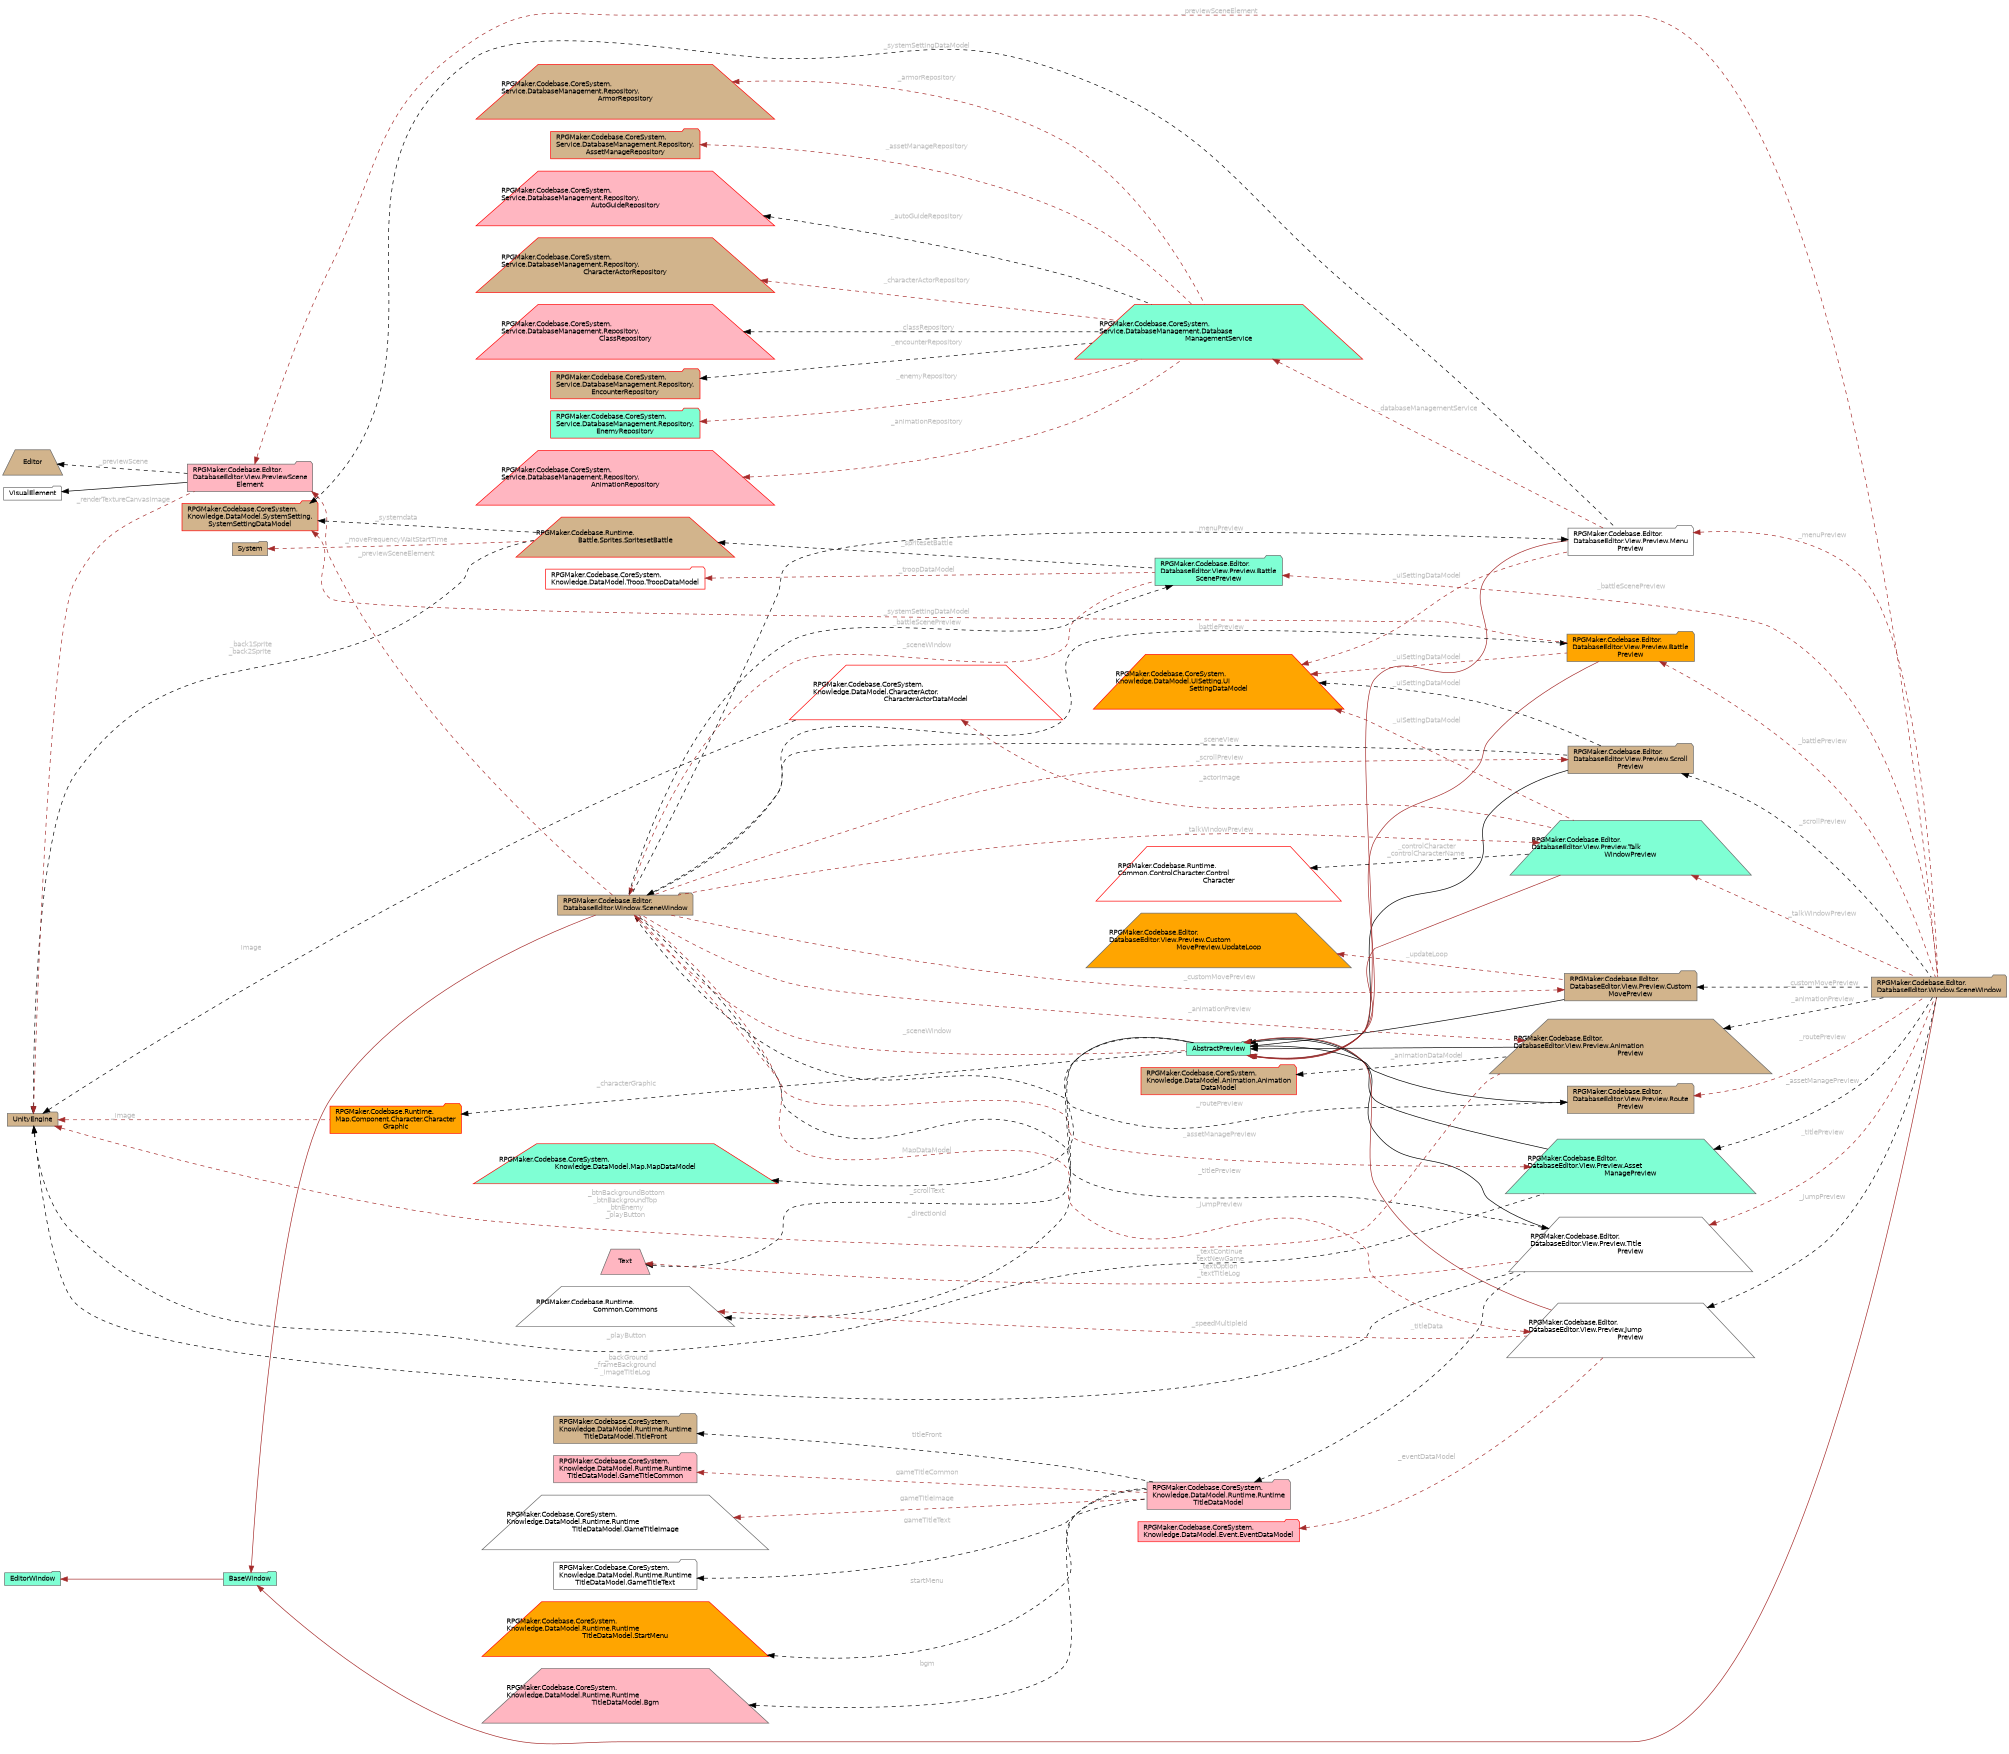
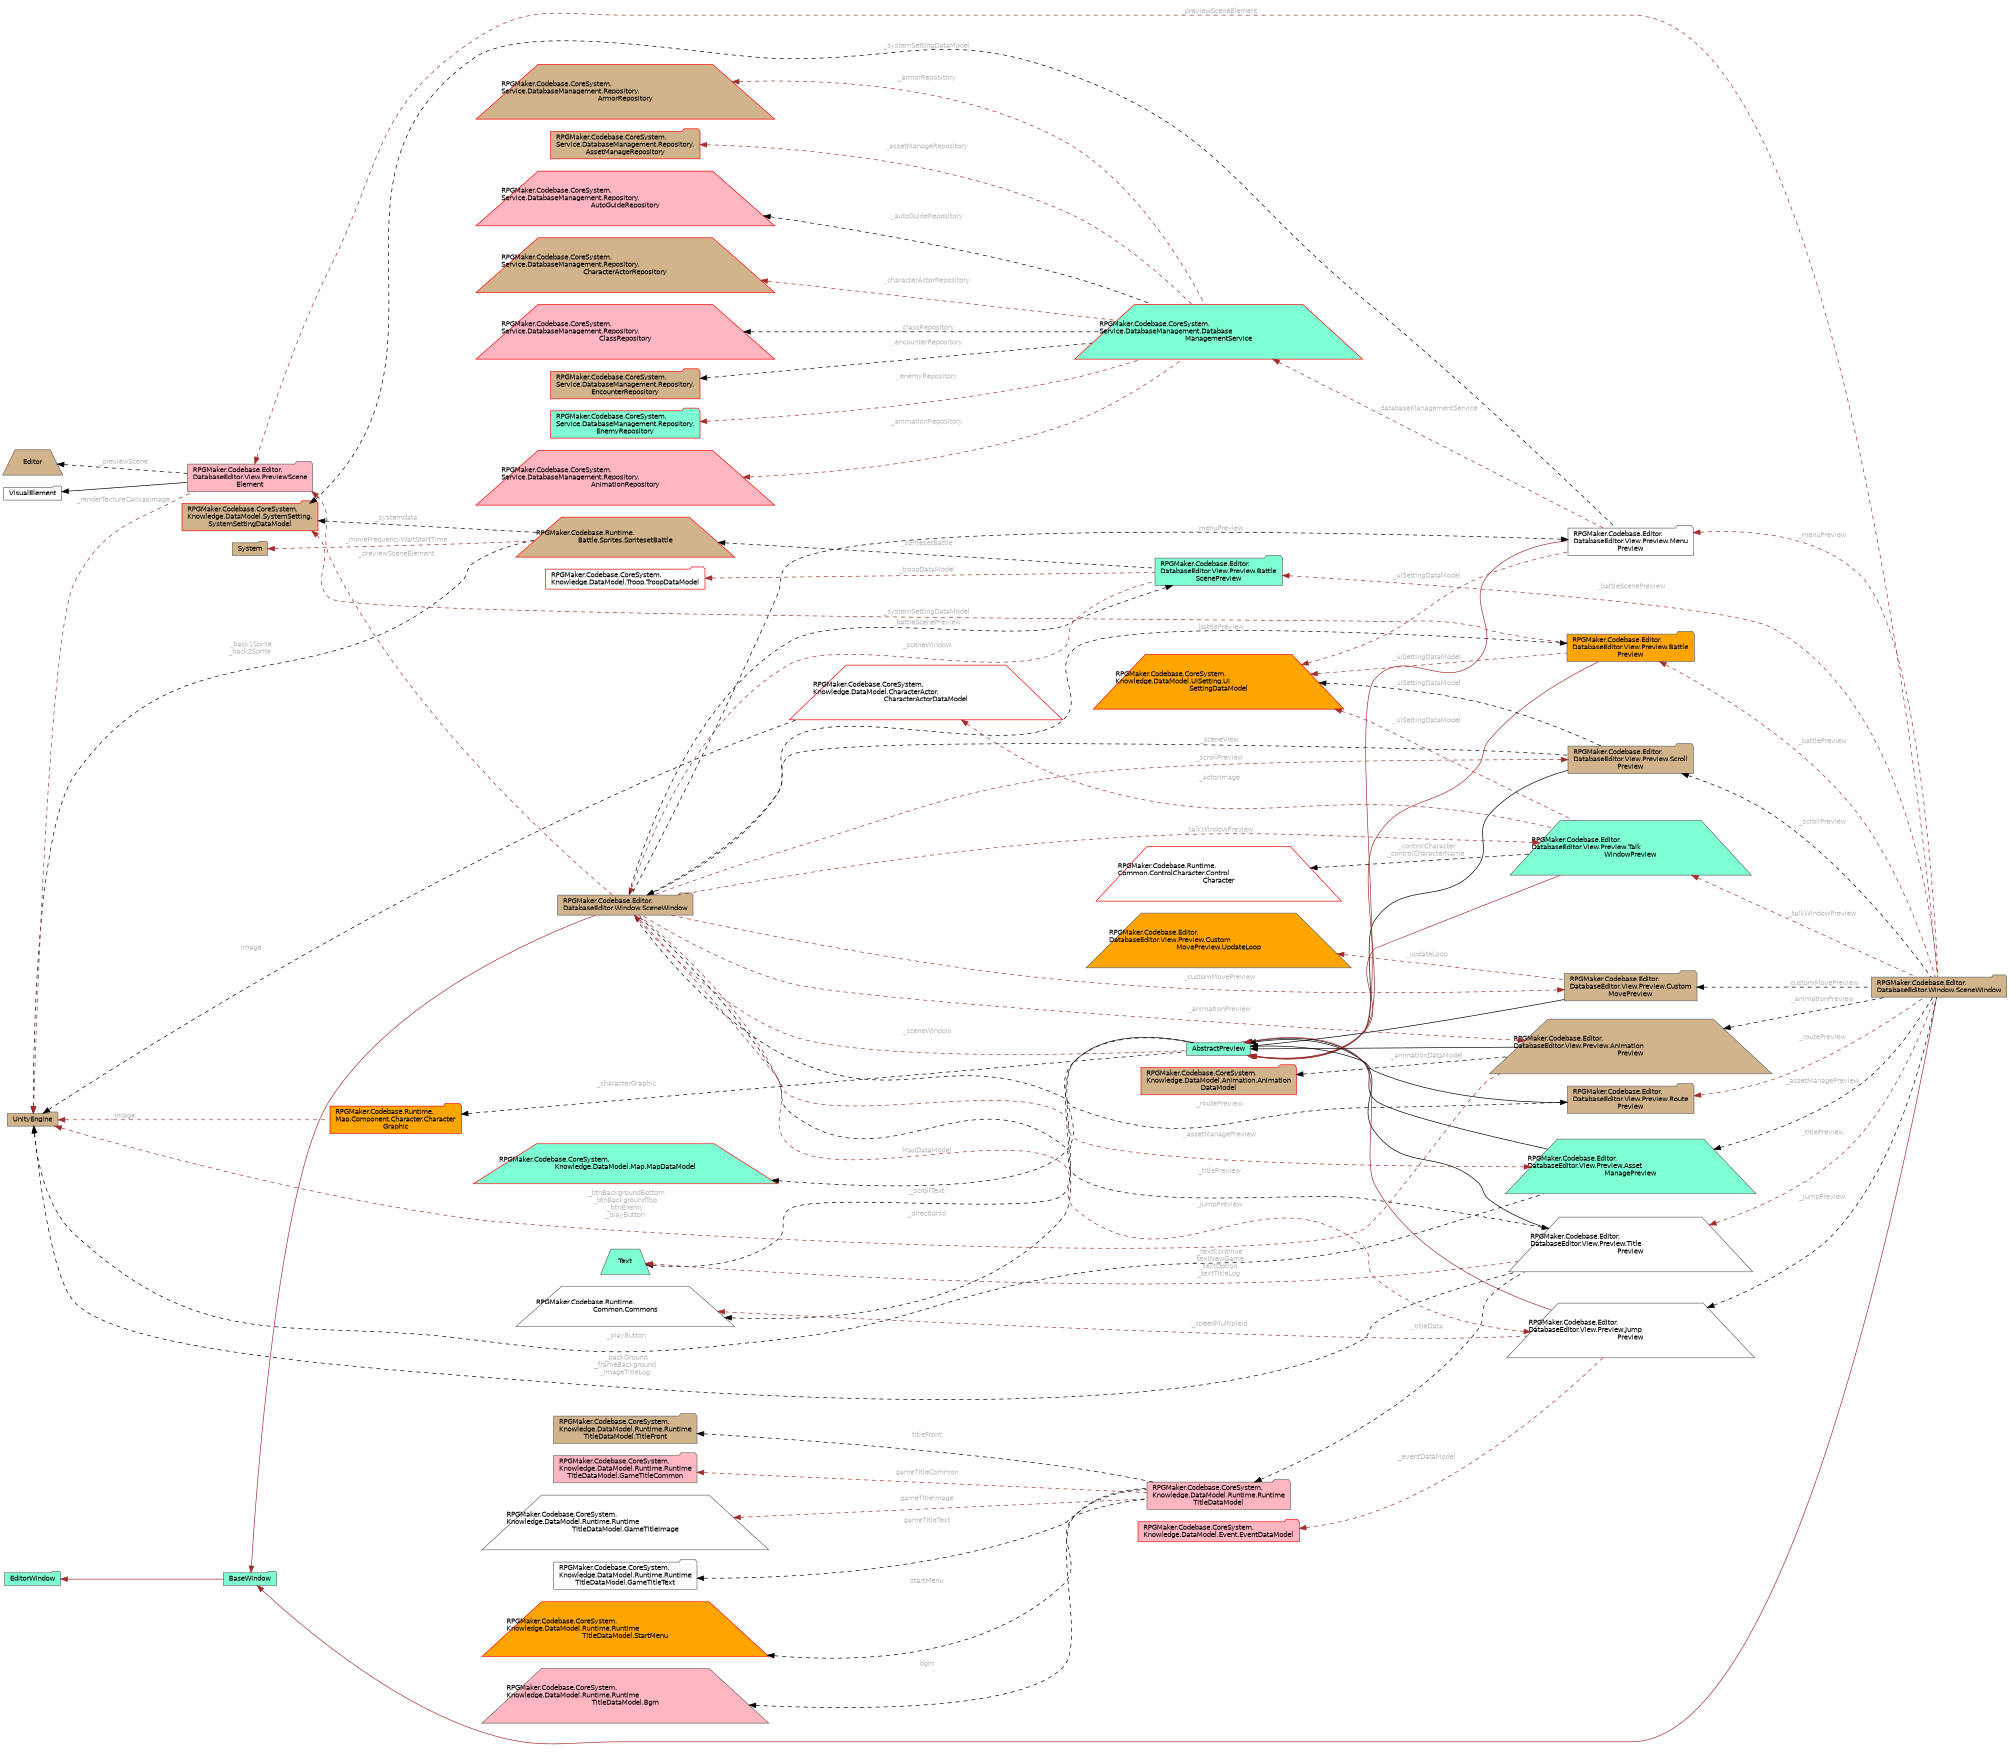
node "Text": fillcolor lightpink -> aquamarine
